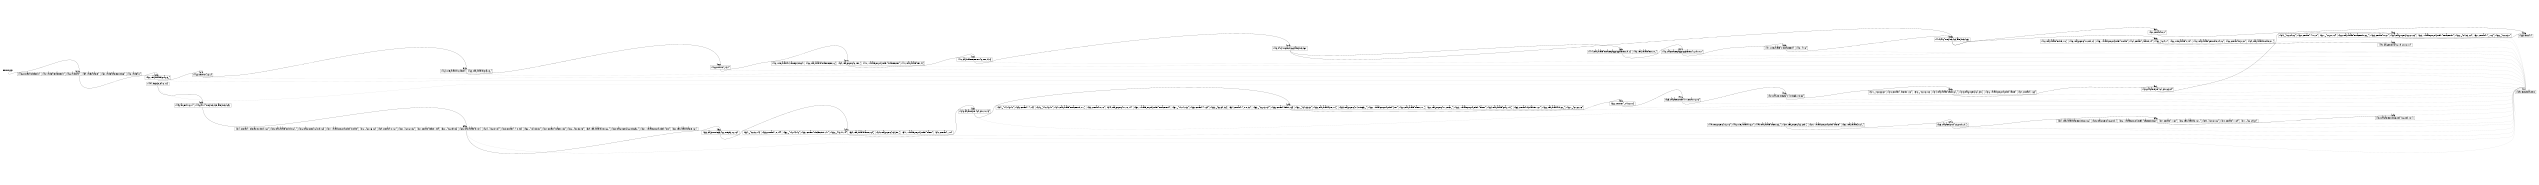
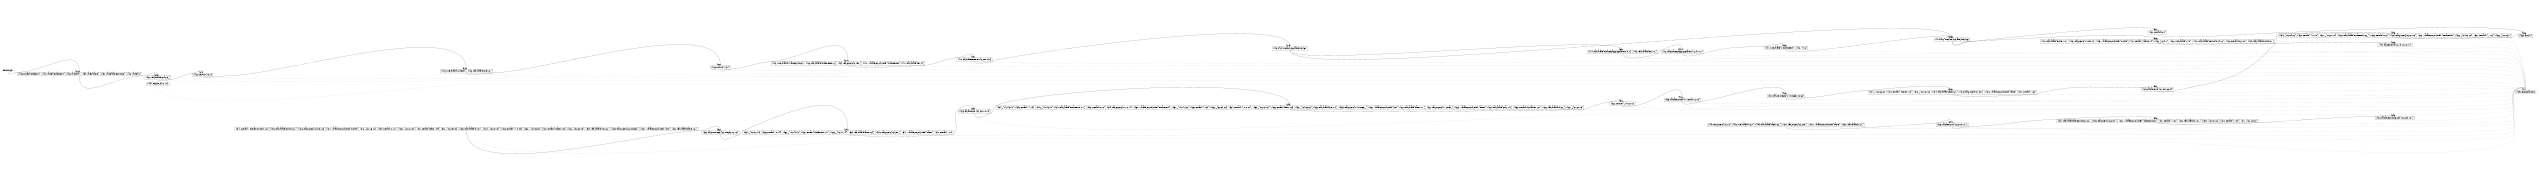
node "14495: has-next[v13,v14]": removed
